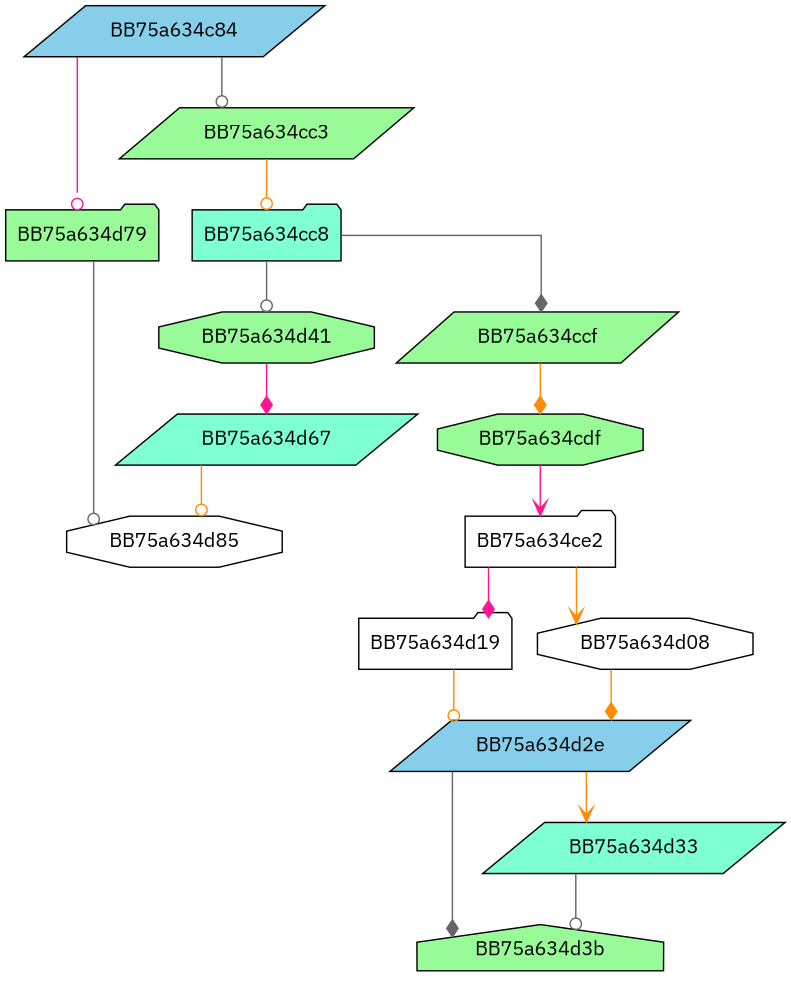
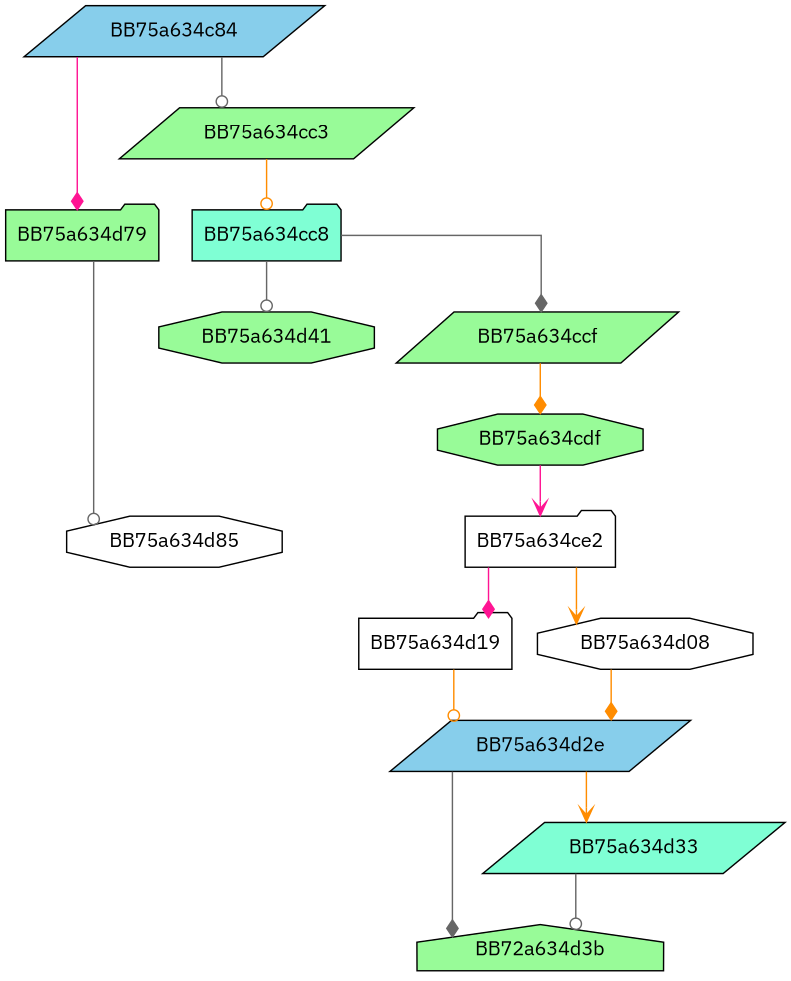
edge "BB75a634c84" -> "BB75a634d79": arrowhead odot -> diamond
node "BB75a634d67": removed
node "BB75a634d3b": label "BB75a634d3b" -> "BB72a634d3b"
